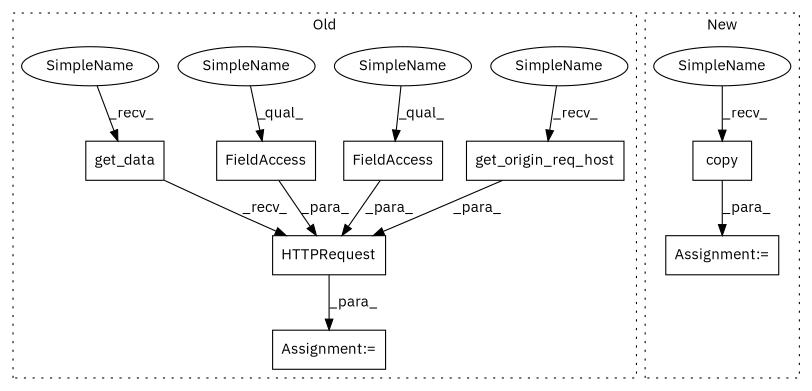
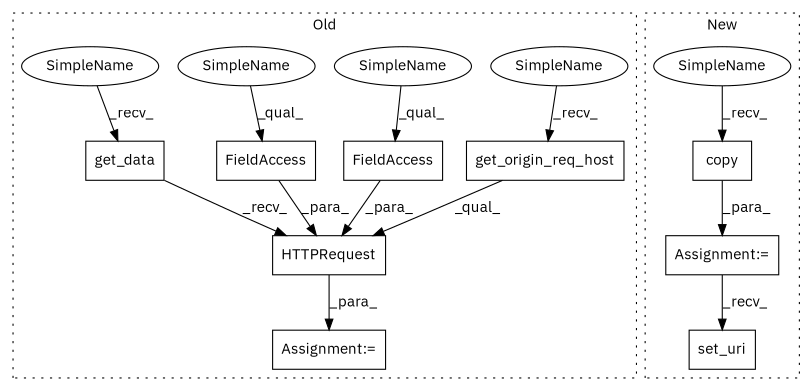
edge "get_origin_req_host" -> "HTTPRequest": label "_para_" -> "_qual_"
node "set_uri": added
